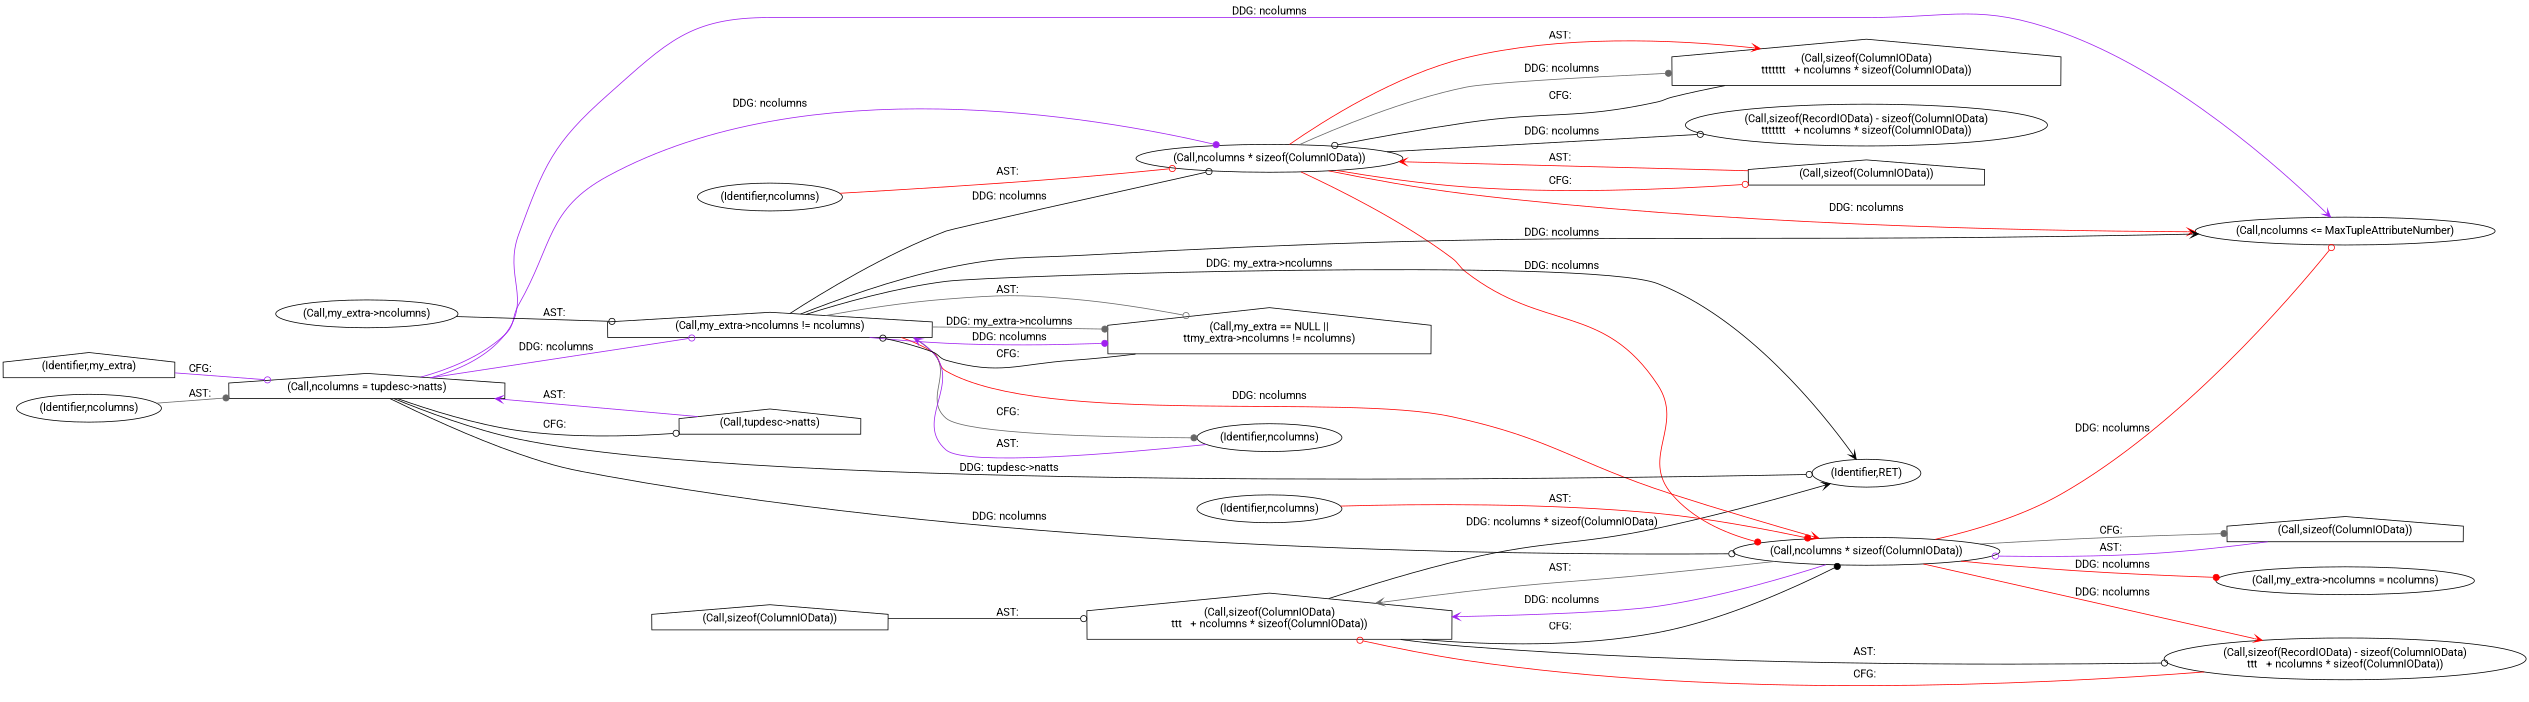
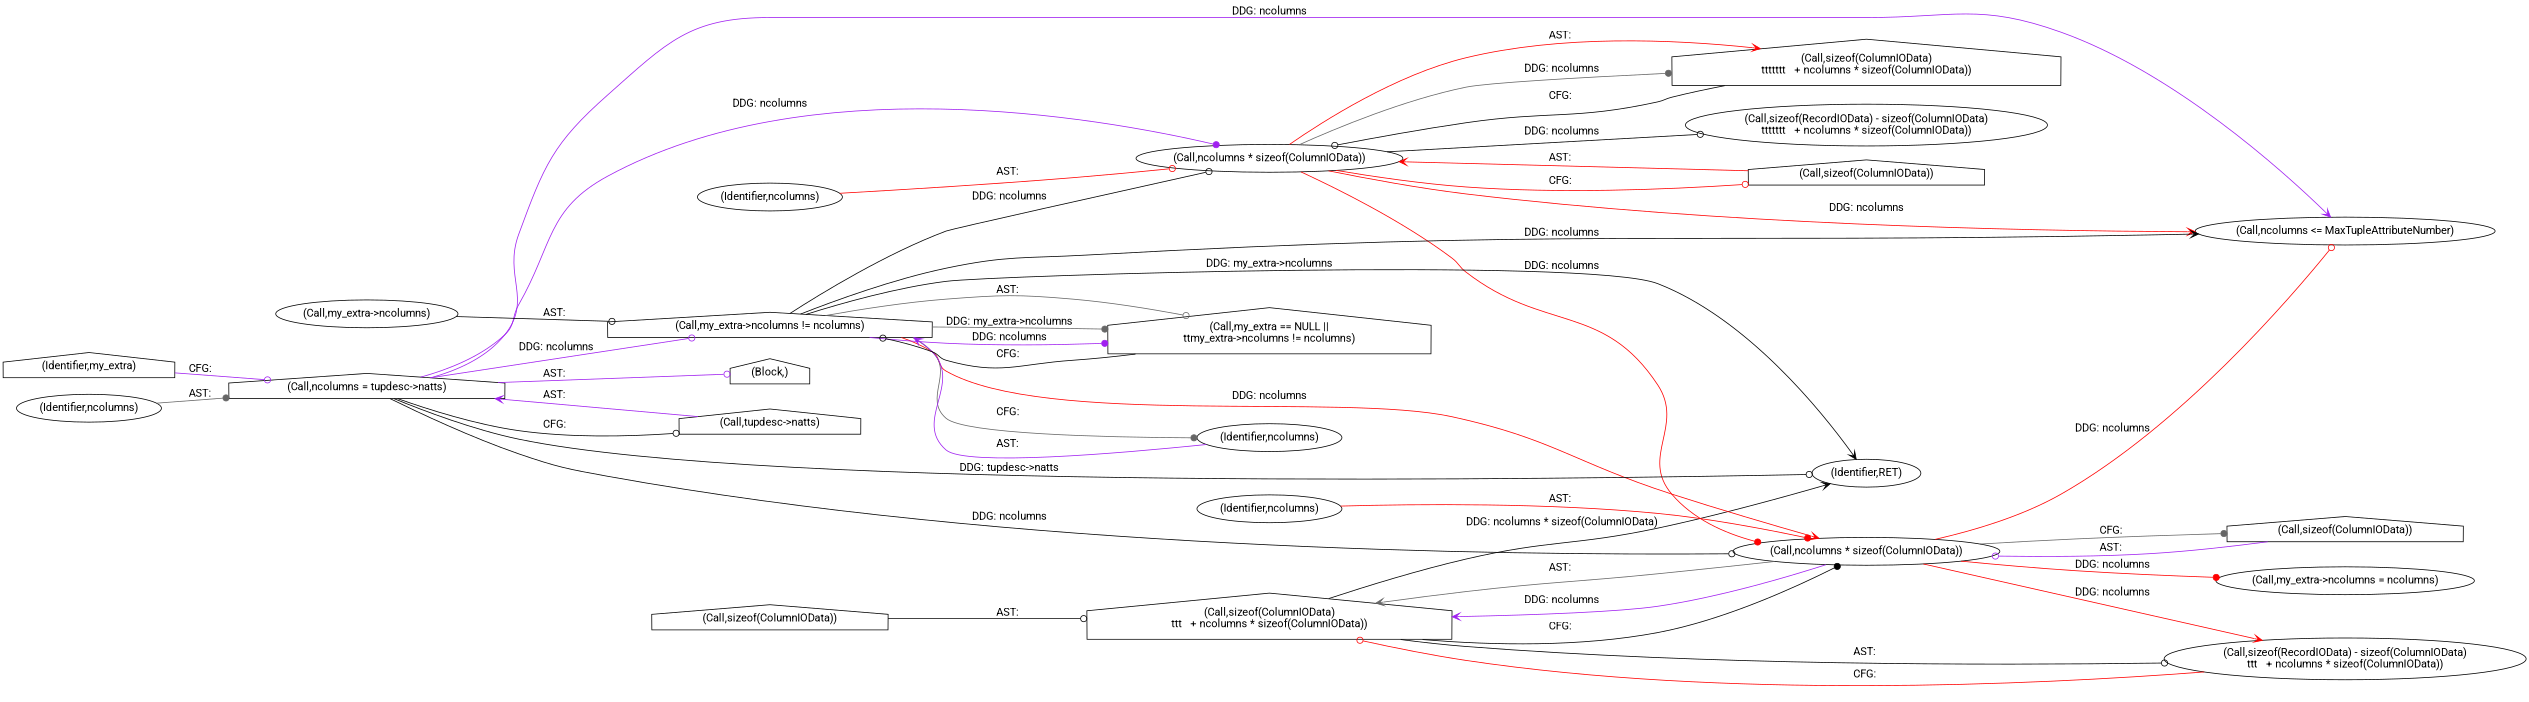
node "(Block,)": added
